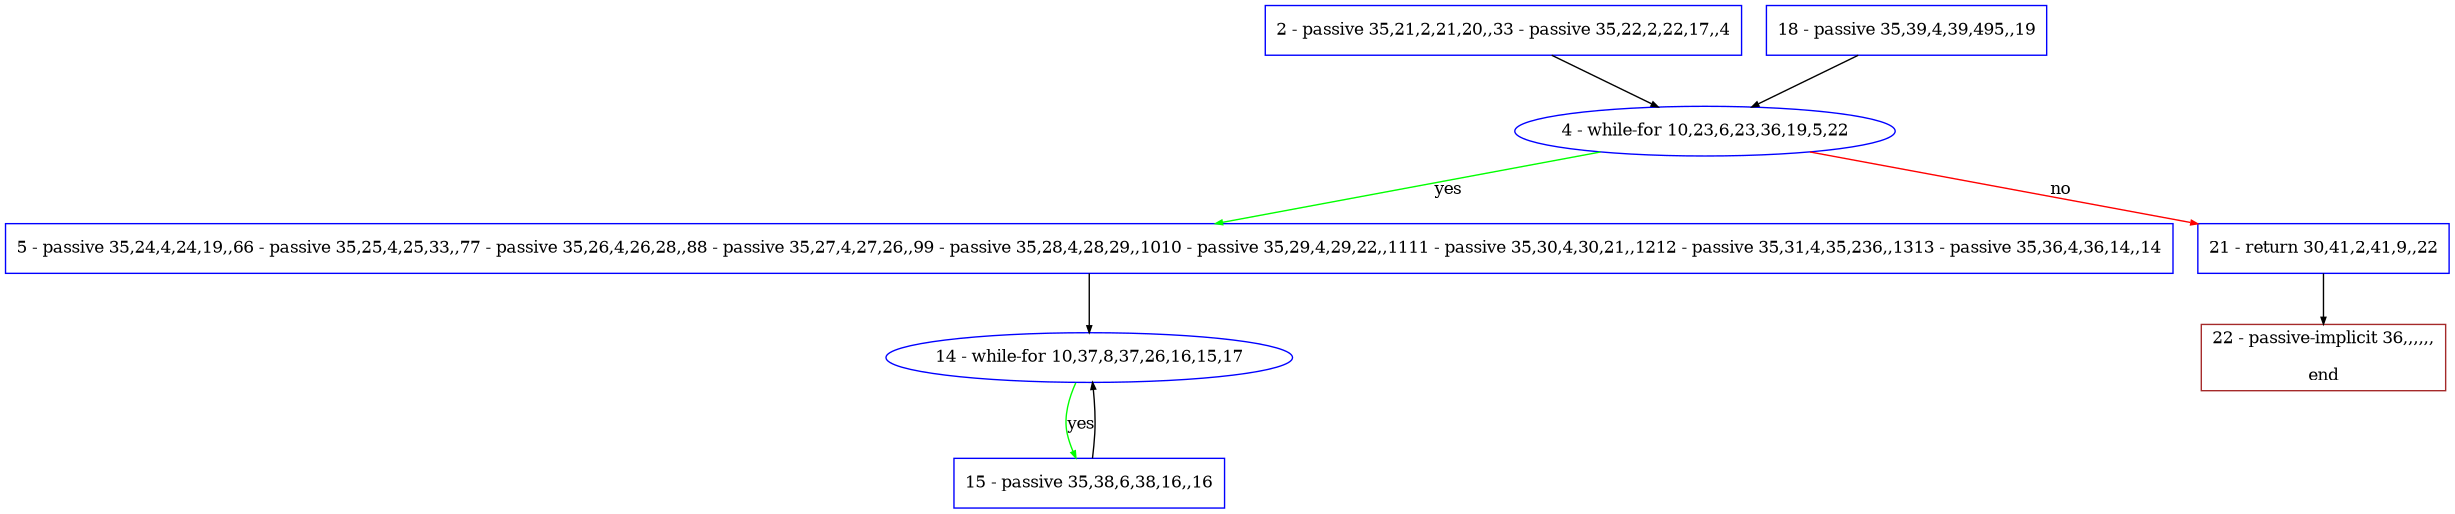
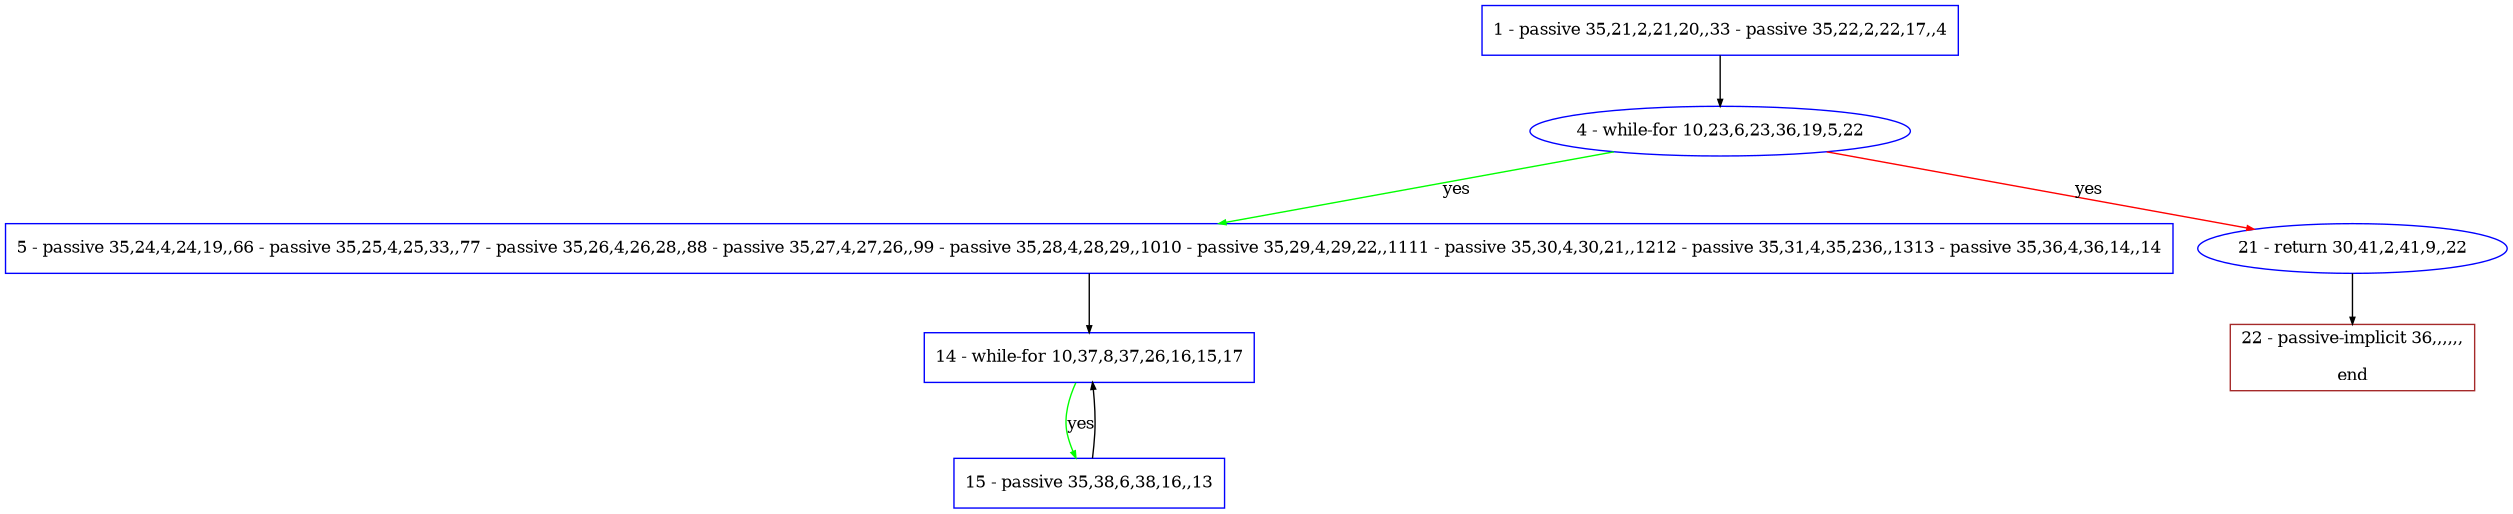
node "2 - passive 35,21,2,21,20,,33 - passive 35,22,2,22,17,,4": label "2 - passive 35,21,2,21,20,,33 - passive 35,22,2,22,17,,4" -> "1 - passive 35,21,2,21,20,,33 - passive 35,22,2,22,17,,4"
node "18 - passive 35,39,4,39,495,,19": removed
edge "4 - while-for 10,23,6,23,36,19,5,22" -> "21 - return 30,41,2,41,9,,22": label "no" -> "yes"
node "21 - return 30,41,2,41,9,,22": shape box -> ellipse
node "14 - while-for 10,37,8,37,26,16,15,17": shape ellipse -> box
node "15 - passive 35,38,6,38,16,,16": label "15 - passive 35,38,6,38,16,,16" -> "15 - passive 35,38,6,38,16,,13"
